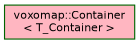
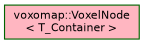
node "voxomap::Container < T_Container >": label "voxomap::Container < T_Container >" -> "voxomap::VoxelNode < T_Container >"
